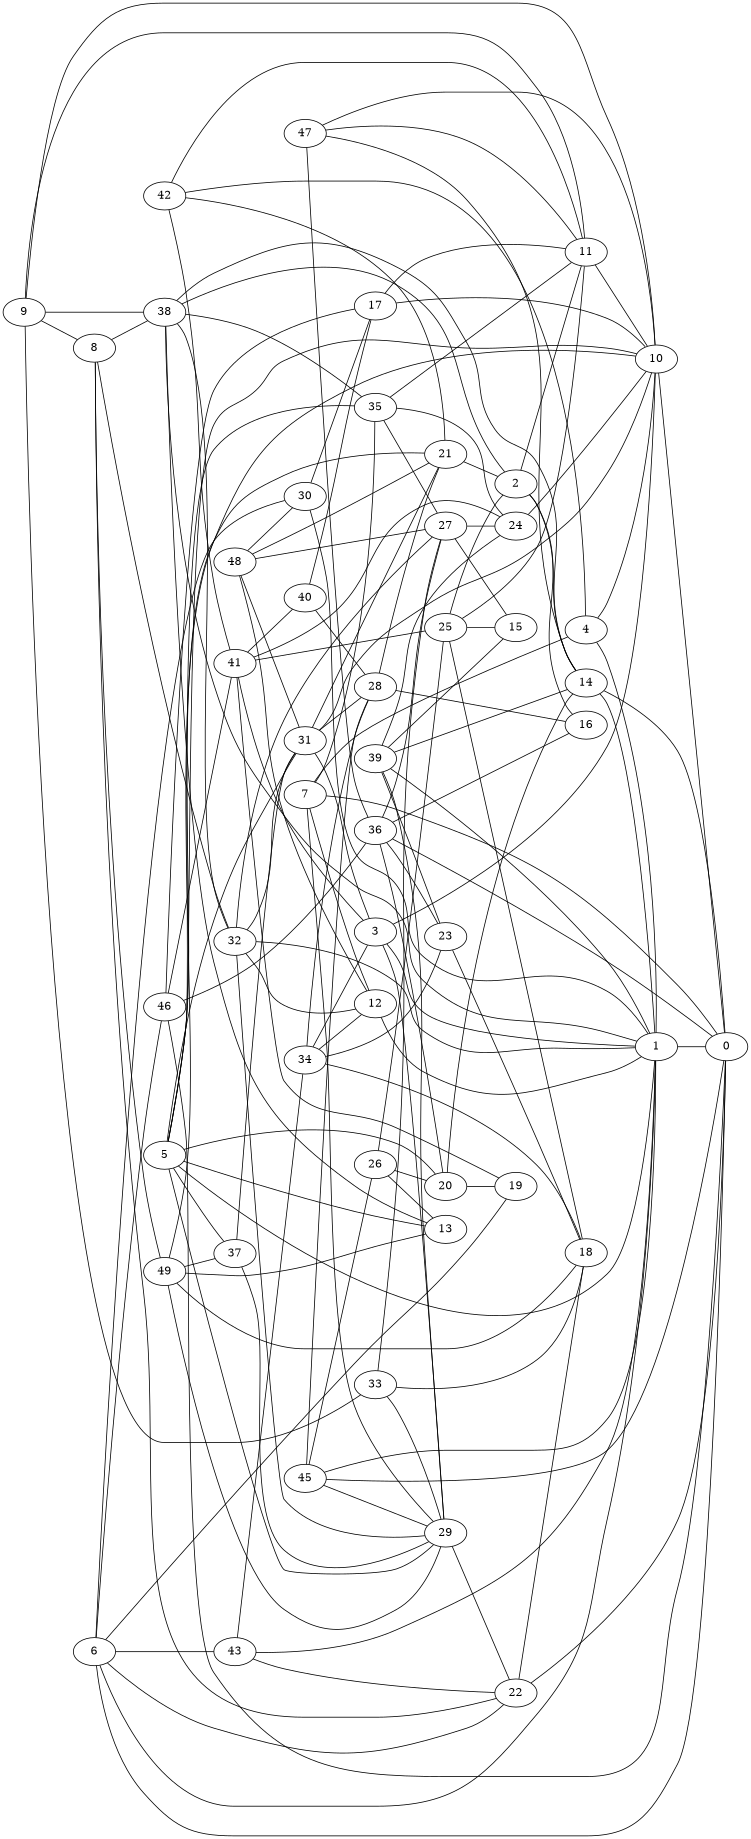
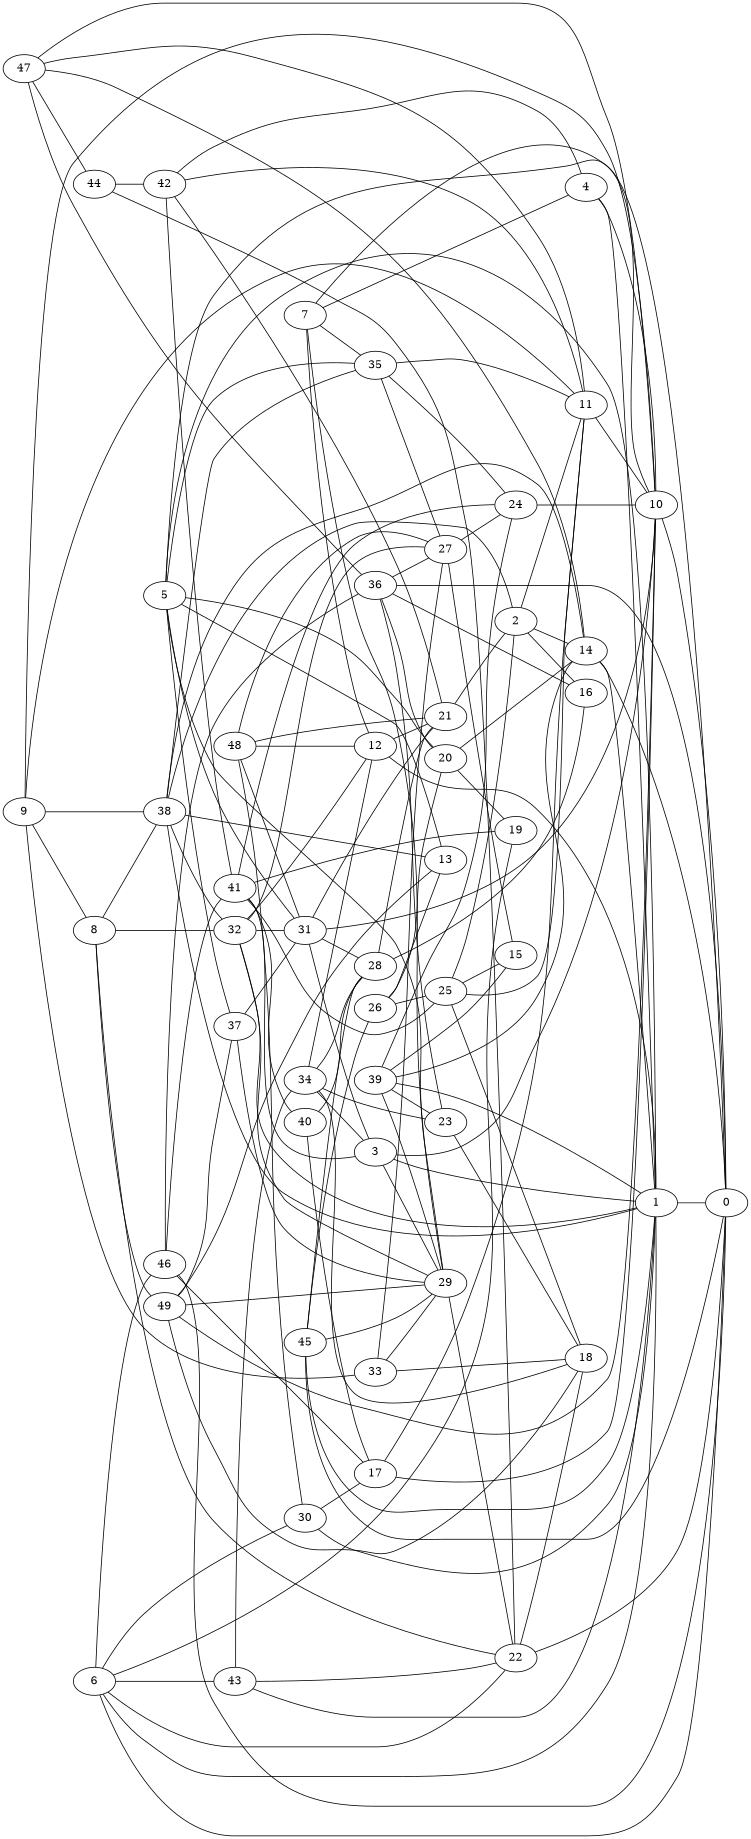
node "44": added
edge "21" -- "5": now "21" -- "12"
